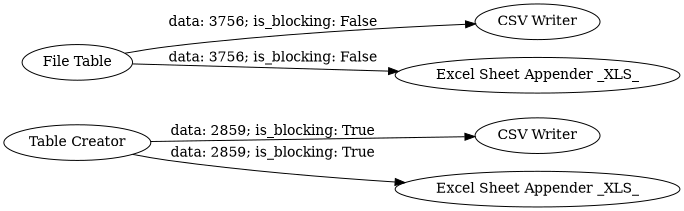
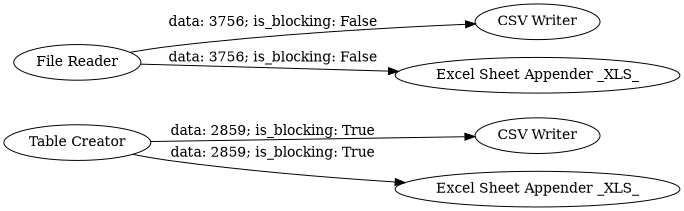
node "File Table": label "File Table" -> "File Reader"
